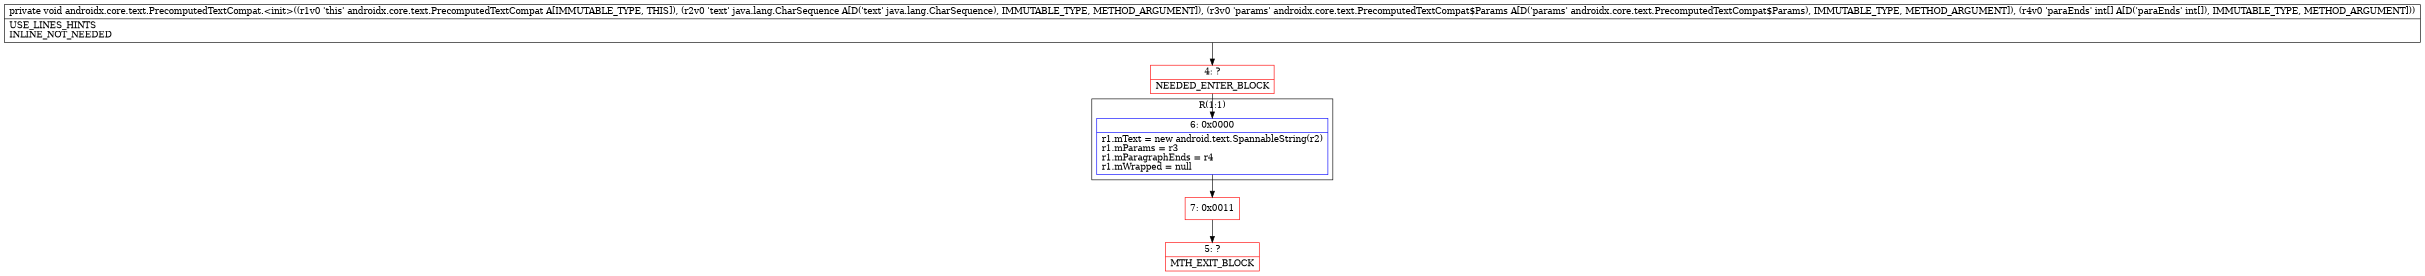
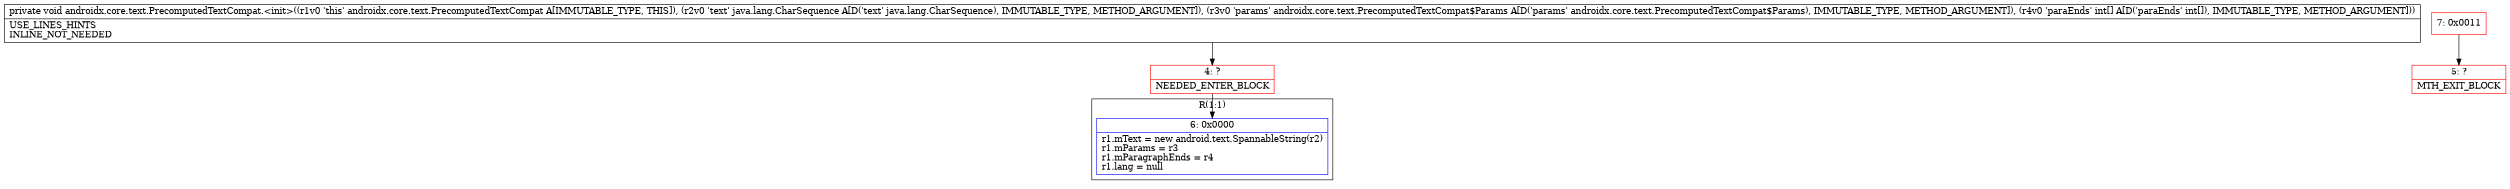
node "6: 0x0000": text "r1.mWrapped = null" -> "r1.lang = null"
edge "6: 0x0000" -> "7: 0x0011": removed
